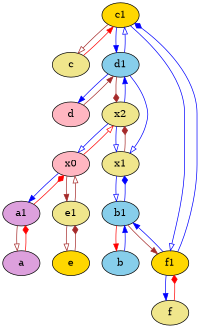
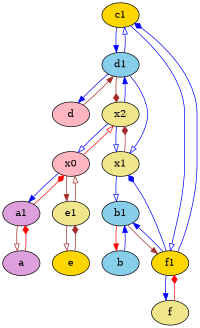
node "c": removed
edge "b1" -> "x1": now "f1" -> "x1"
